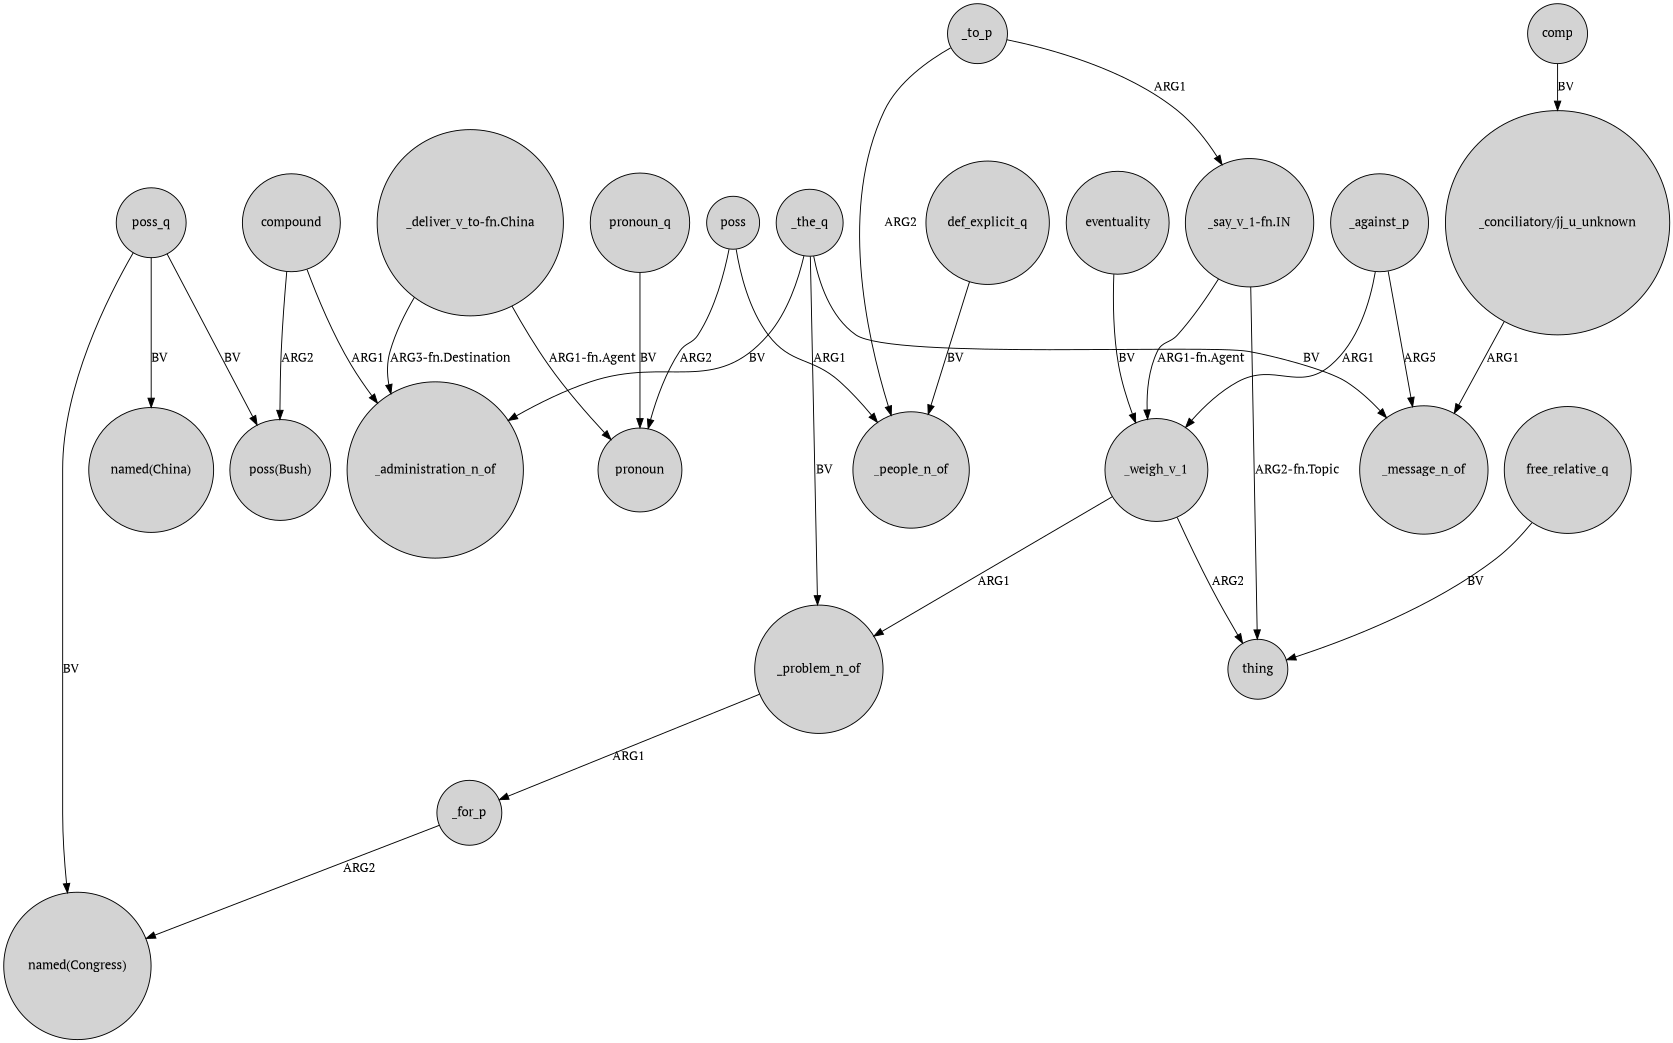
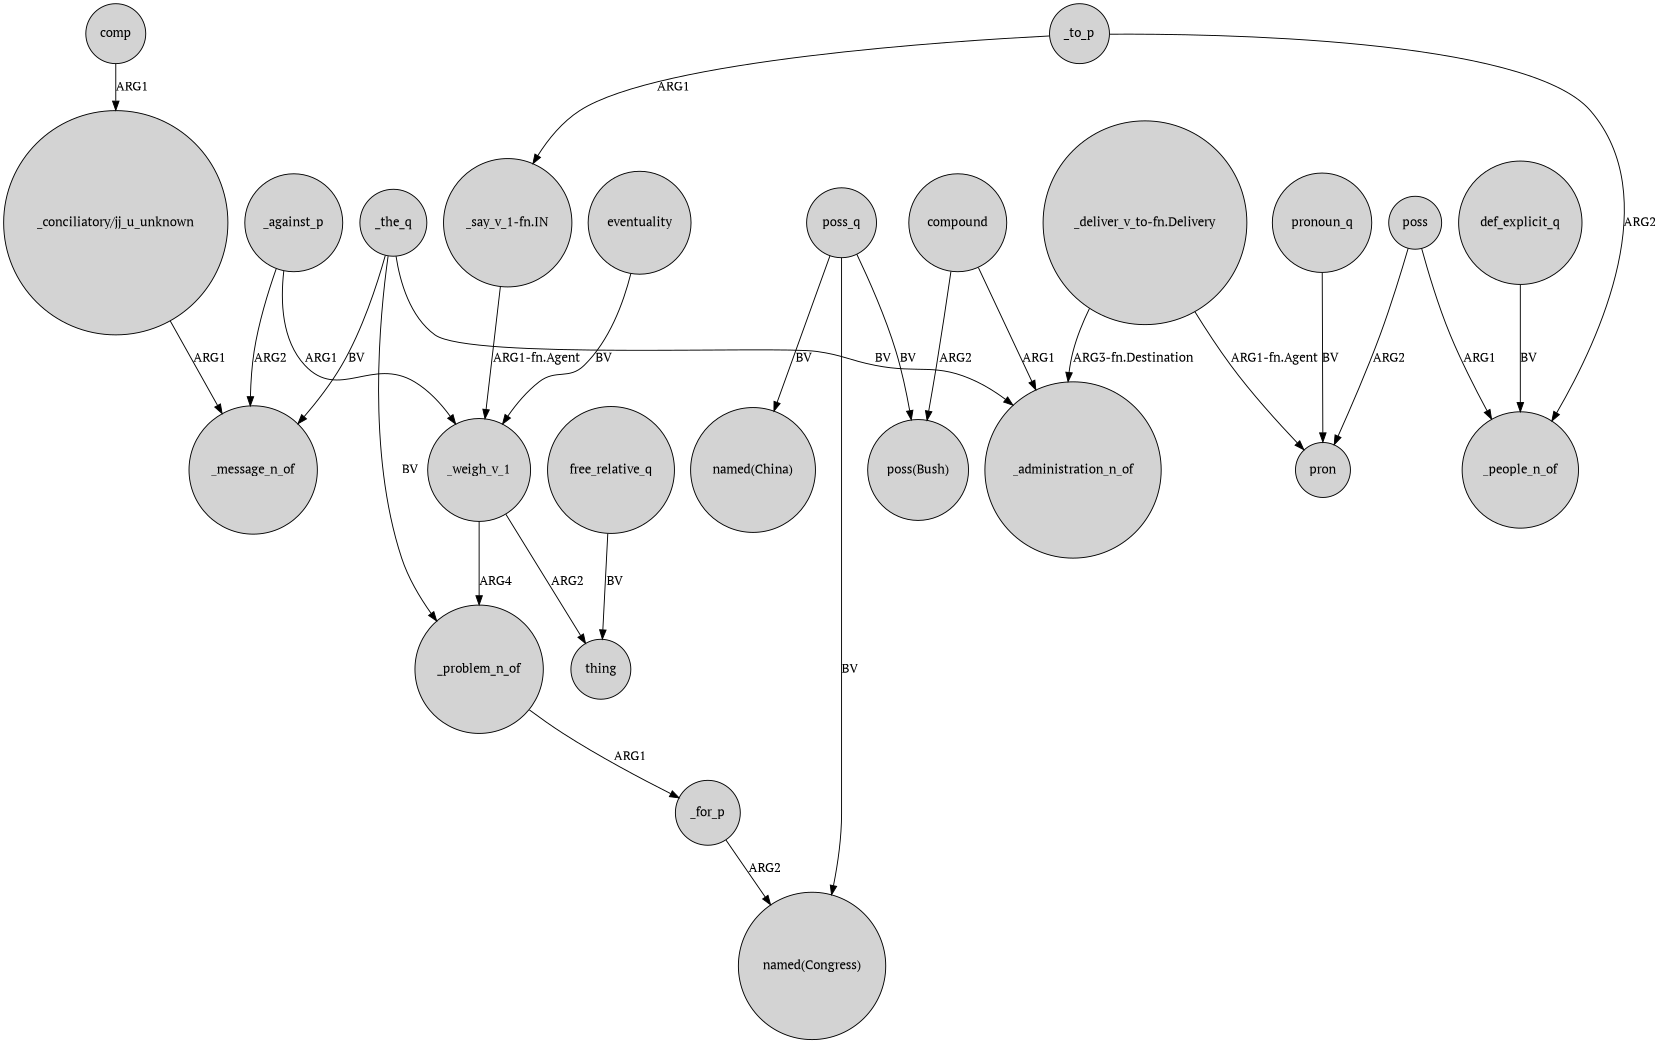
edge "comp" -> "_conciliatory/jj_u_unknown": label "BV" -> "ARG1"
node "_deliver_v_to-fn.China": label "_deliver_v_to-fn.China" -> "_deliver_v_to-fn.Delivery"
edge "_against_p" -> "_message_n_of": label "ARG5" -> "ARG2"
edge "_say_v_1-fn.IN" -> "thing": removed, label "ARG2-fn.Topic"
node "pronoun": label "pronoun" -> "pron"
edge "_weigh_v_1" -> "_problem_n_of": label "ARG1" -> "ARG4"
